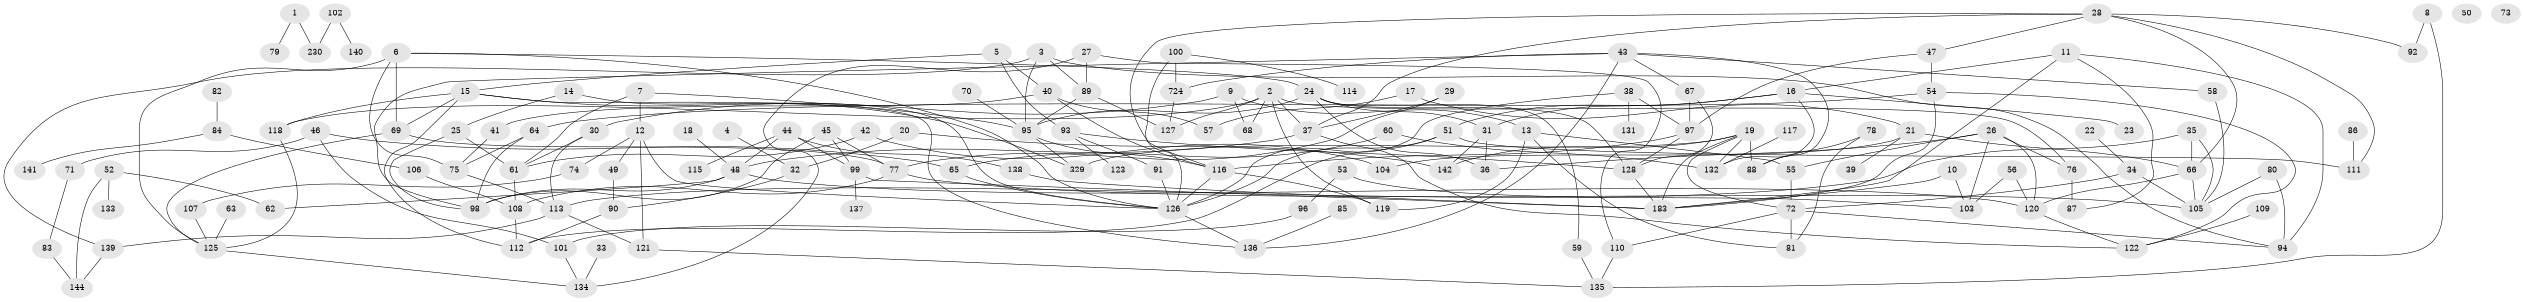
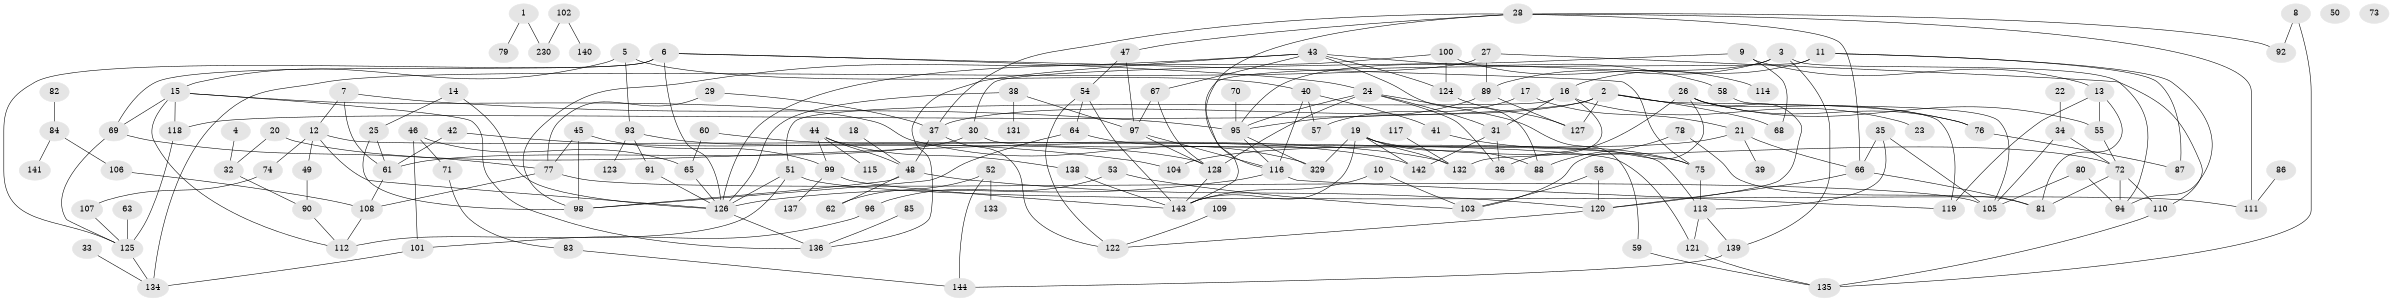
node "724": label "724" -> "124"
edge "66" -- "105": now "66" -- "81"
node "183": label "183" -> "143"
